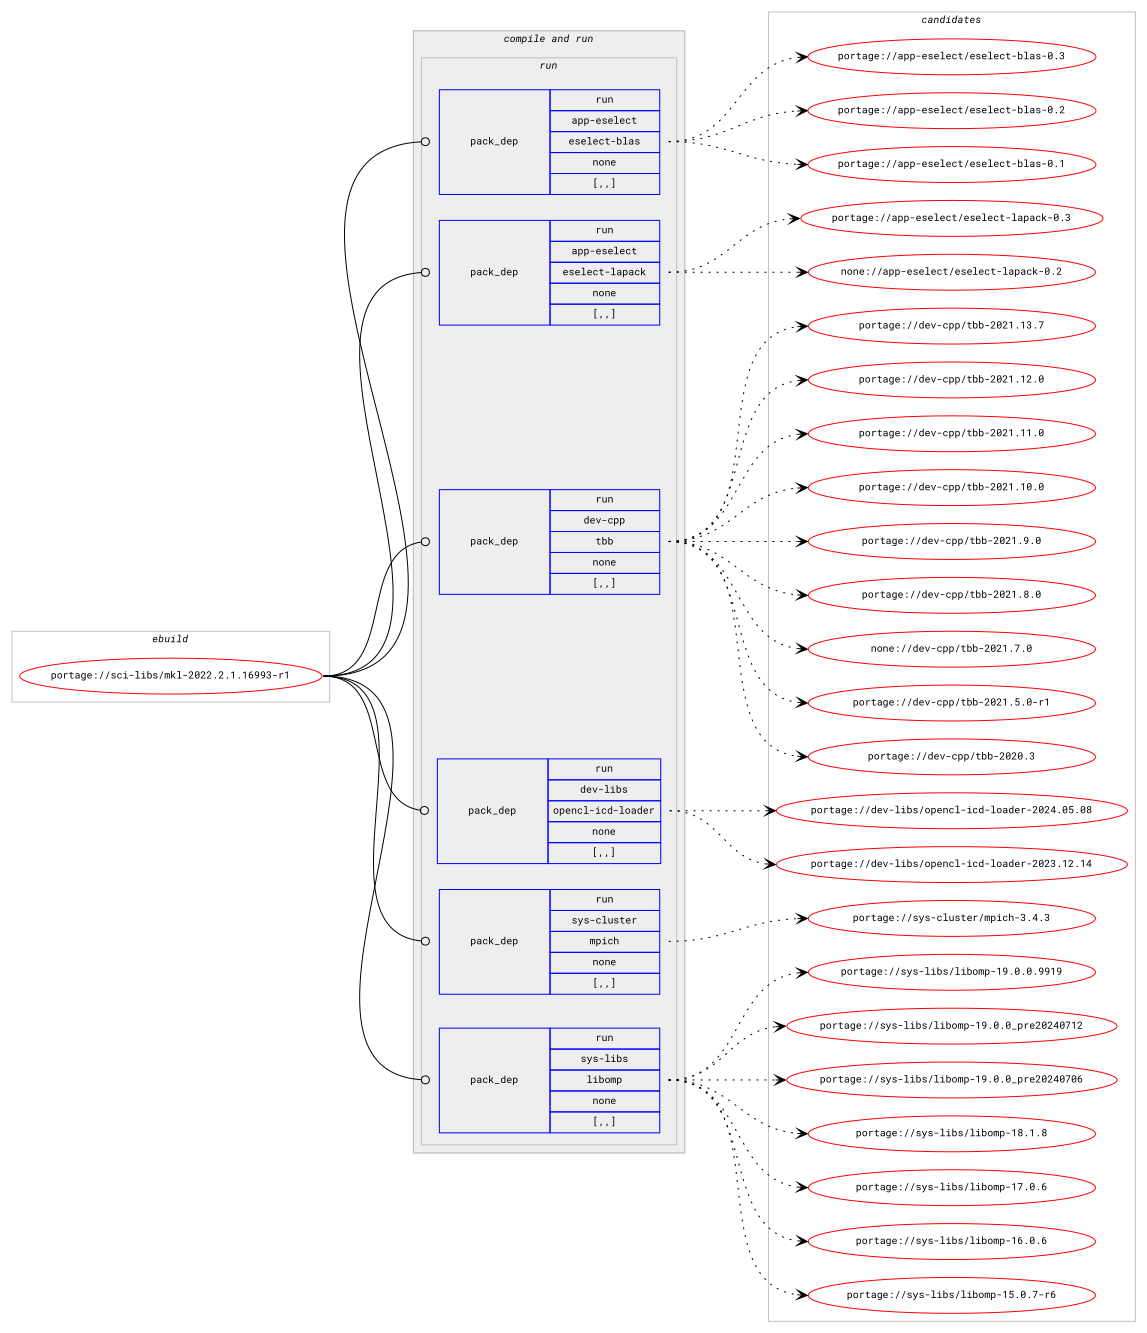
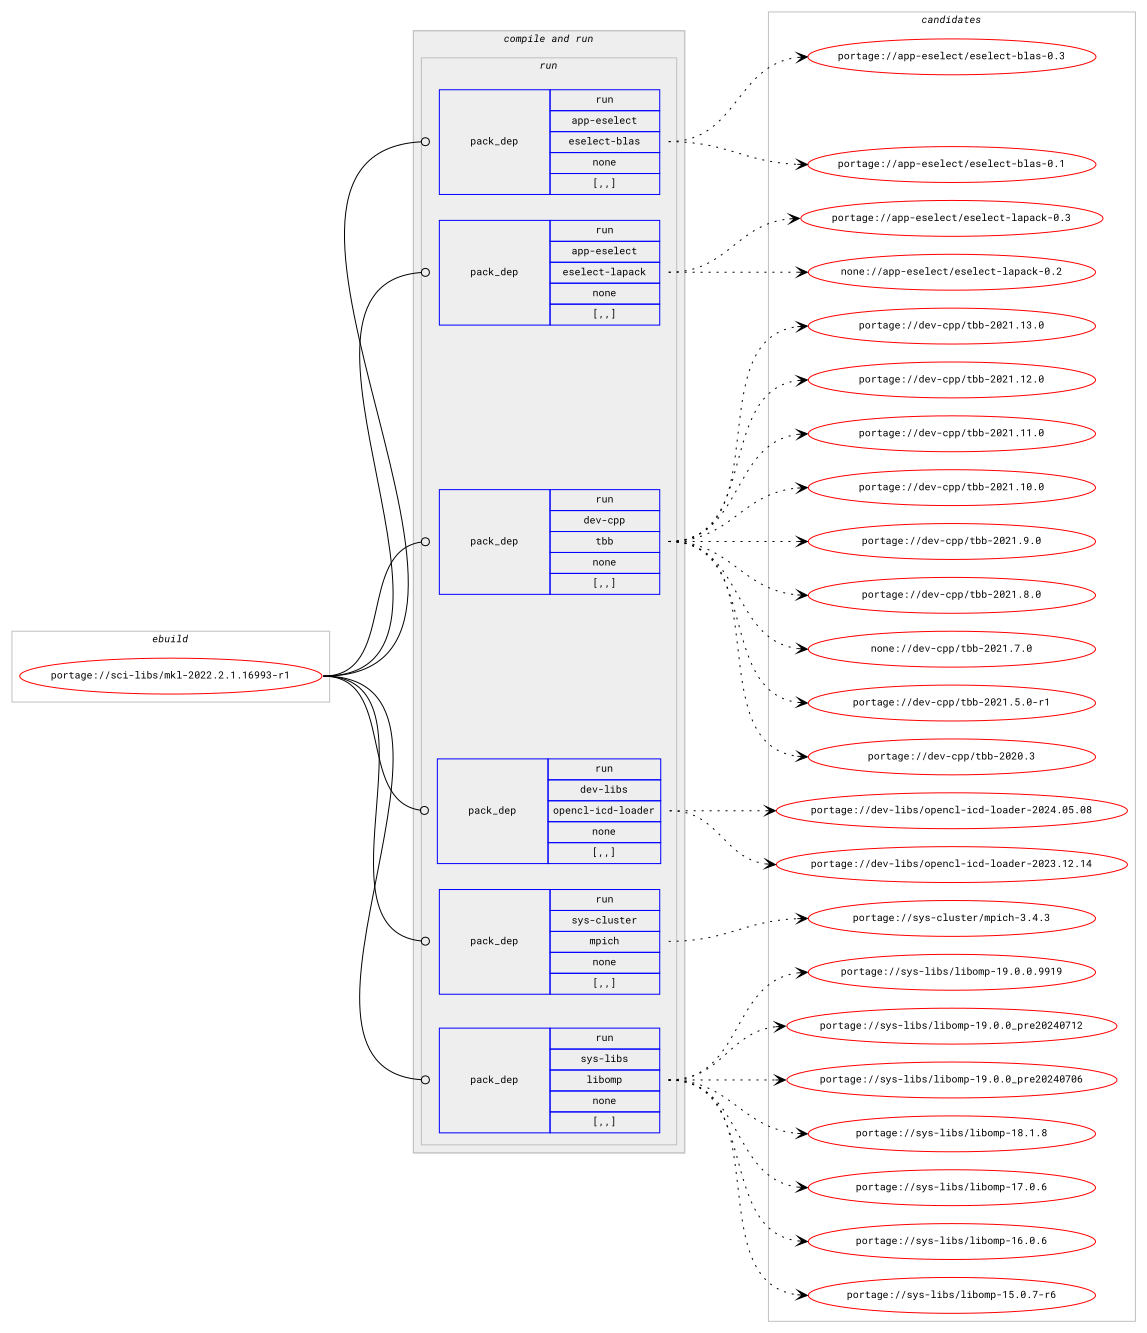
node "portage://app-eselect/eselect-blas-0.2": removed
node "portage://dev-cpp/tbb-2021.13.7": label "portage://dev-cpp/tbb-2021.13.7" -> "portage://dev-cpp/tbb-2021.13.0"
